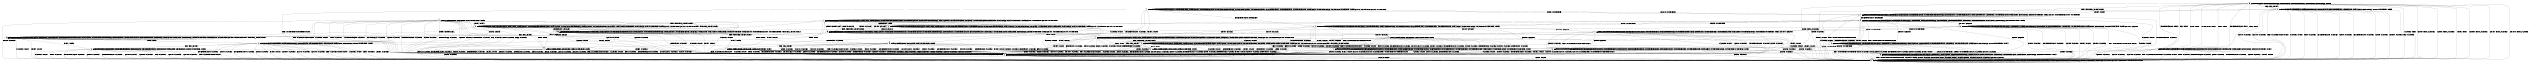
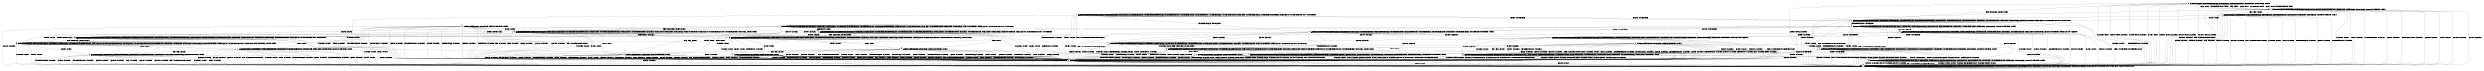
edge "bb" -> "h": now "z" -> "h"
edge "ee" -> "dd": label "CH_CLOSE / CH_CLOSE" -> "NEWKEYS / KEXINIT"
edge "x" -> "t": removed, label "CH_CLOSE / DISCONNECT"
